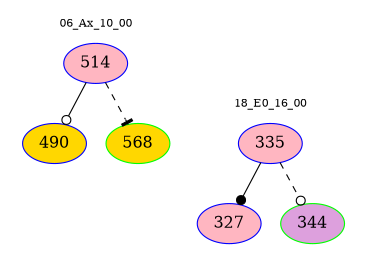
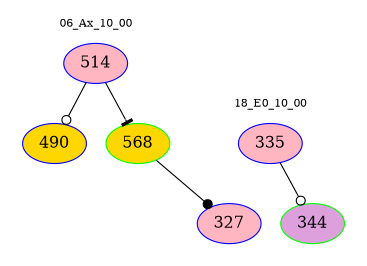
edge "514" -> "568": style dashed -> solid
cluster "18_E0_16_00": label "18_E0_16_00" -> "18_E0_10_00"
edge "335" -> "327": now "568" -> "327"
edge "335" -> "344": style dashed -> solid
